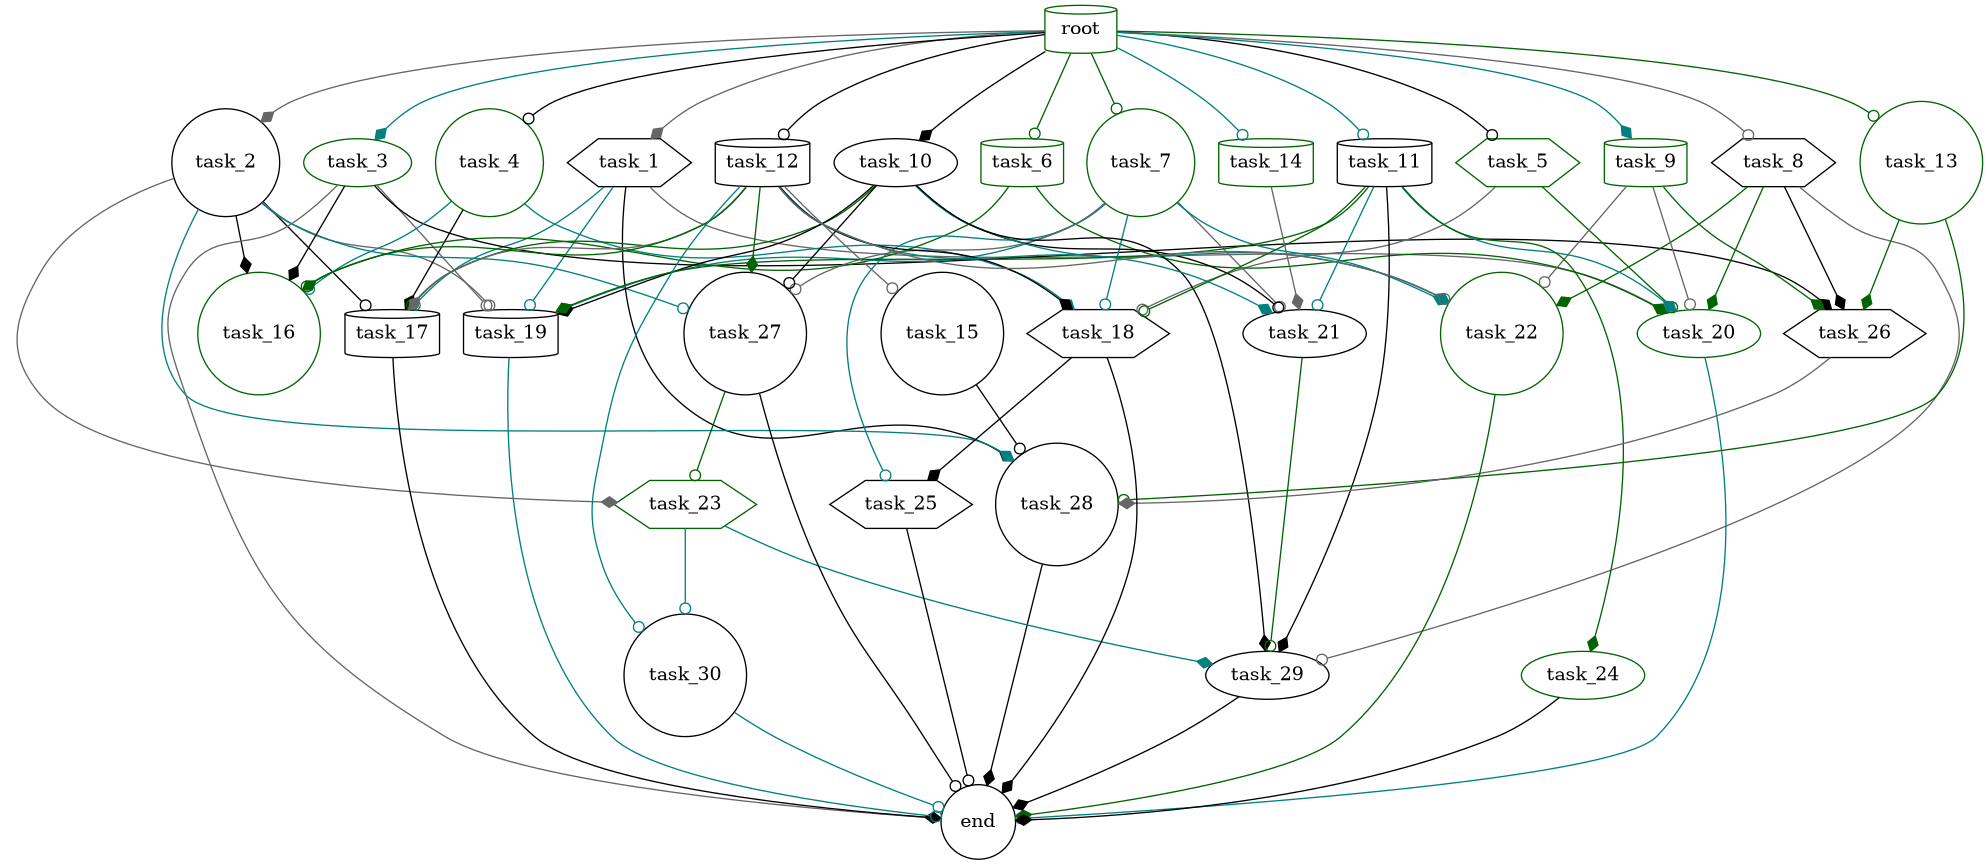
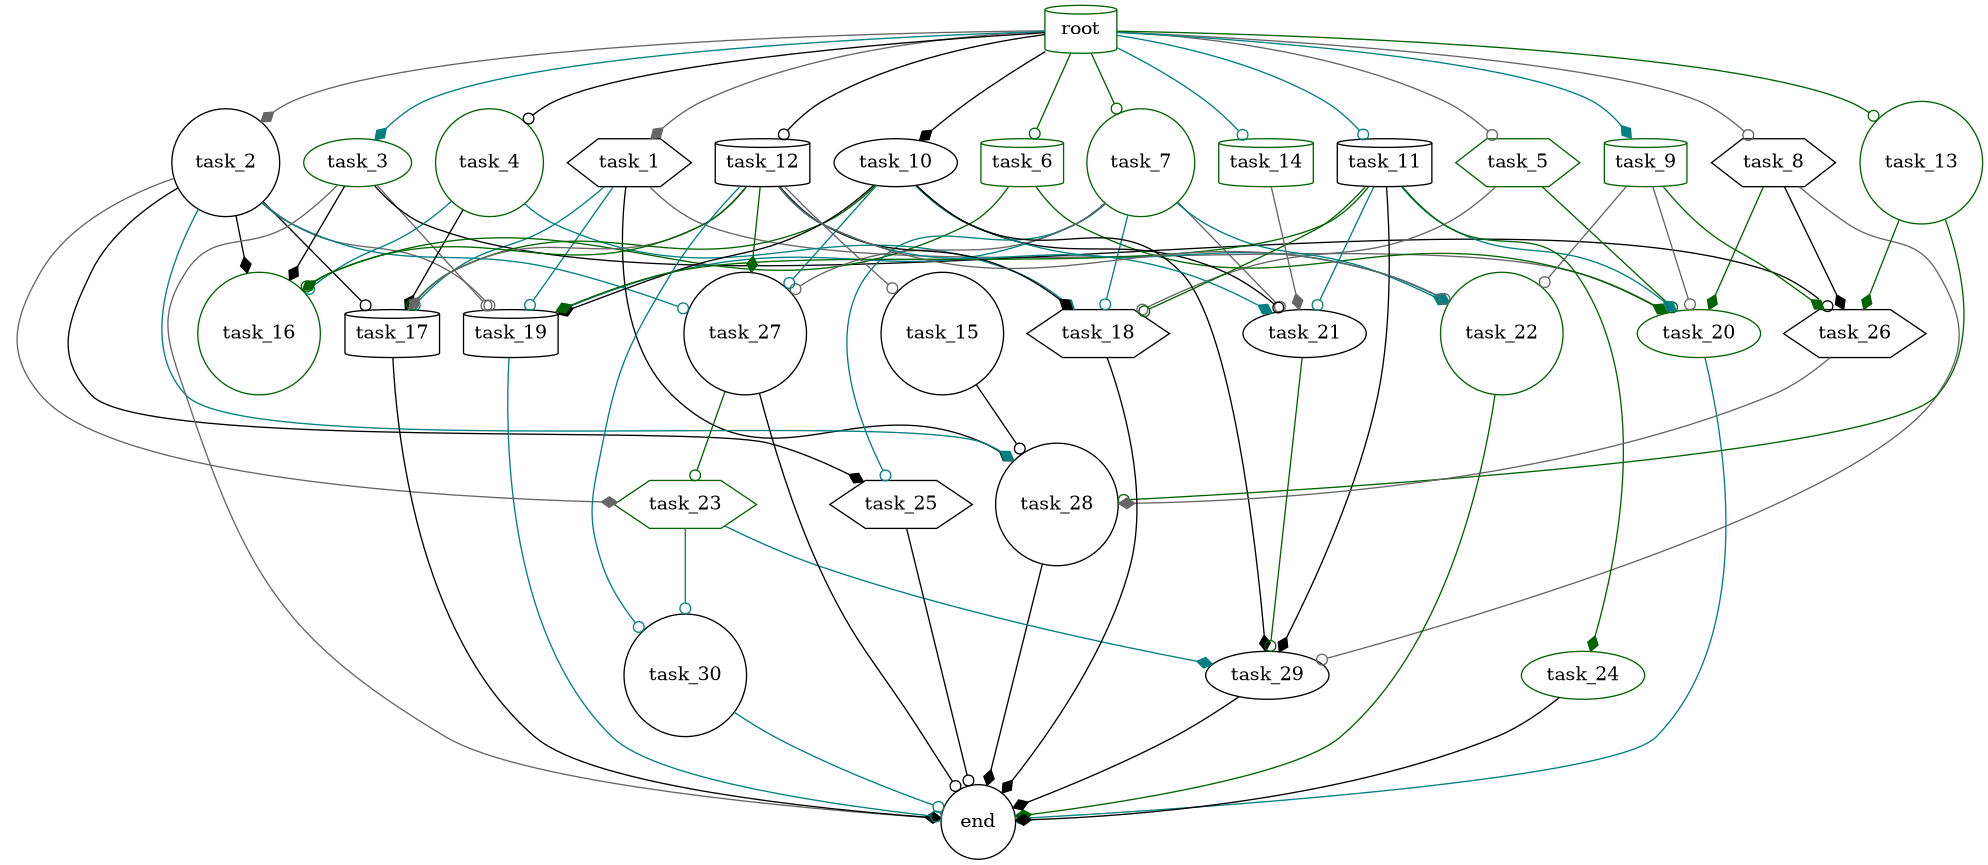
edge "root" -> "task_5": color black -> gray40
edge "task_10" -> "task_27": color black -> teal
edge "task_8" -> "task_22": removed
edge "task_3" -> "task_26": arrowhead diamond -> odot
edge "task_18" -> "task_25": now "task_2" -> "task_25"
